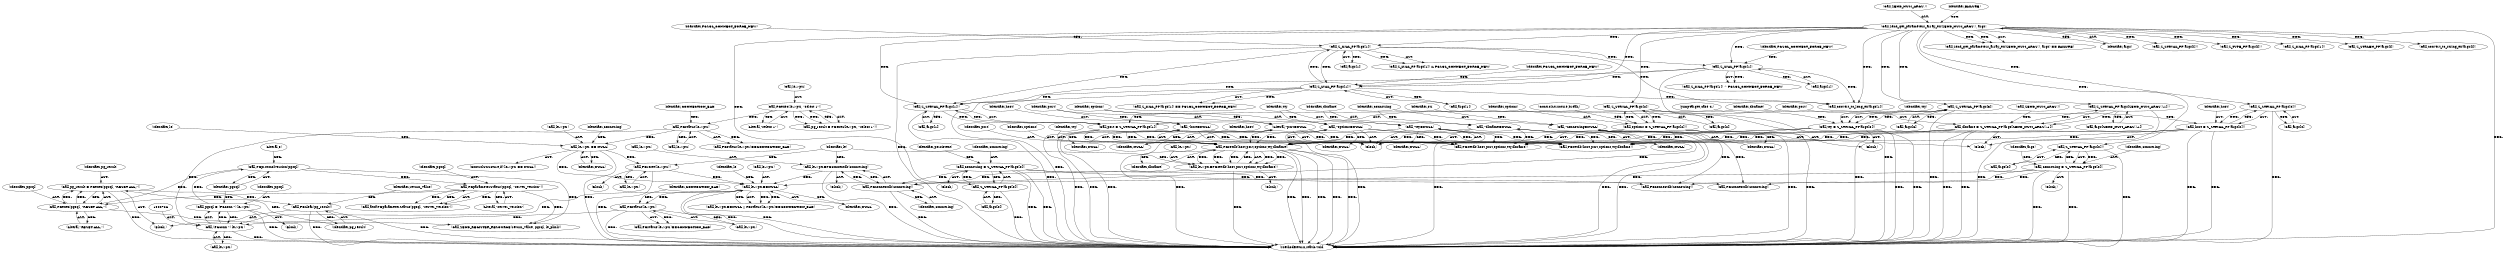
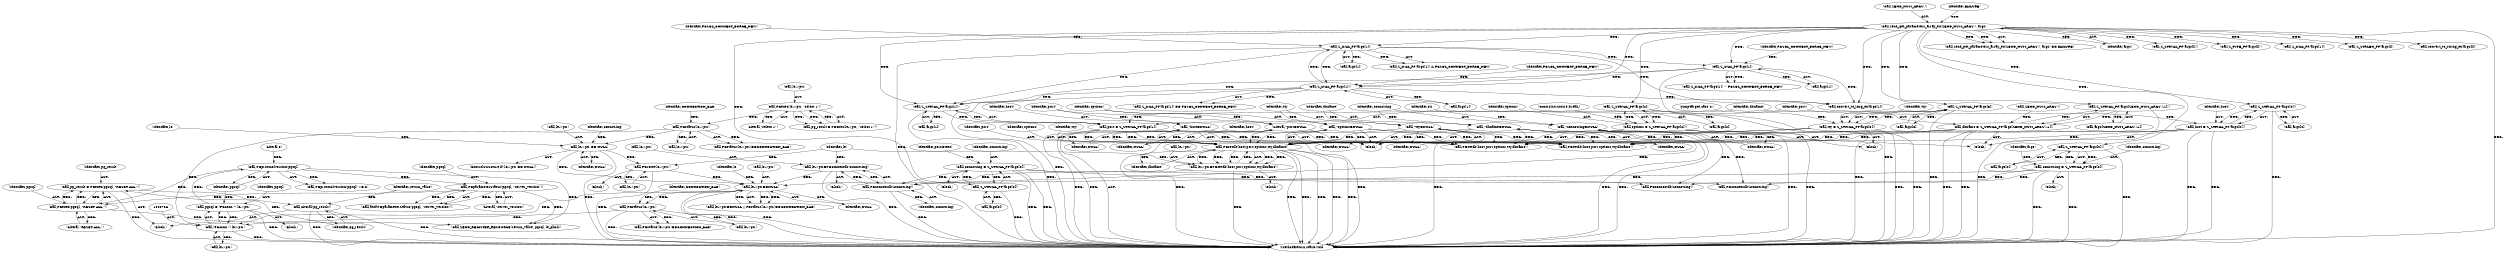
node "(Call,PQprotocolVersion(pgsql) >= 3)": added
edge "(Call,*host=NULL)" -> "(MethodReturn,static void)": label "DDG: " -> "AST: "
node "(Call,PQclear(pg_result))": label "(Call,PQclear(pg_result))" -> "(Call,Literal(pg_result))"
